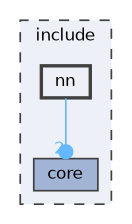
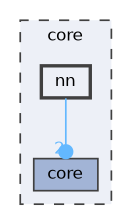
cluster "include": label "include" -> "core"
